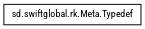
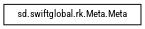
node "sd.swiftglobal.rk.Meta.Typedef": label "sd.swiftglobal.rk.Meta.Typedef" -> "sd.swiftglobal.rk.Meta.Meta"
